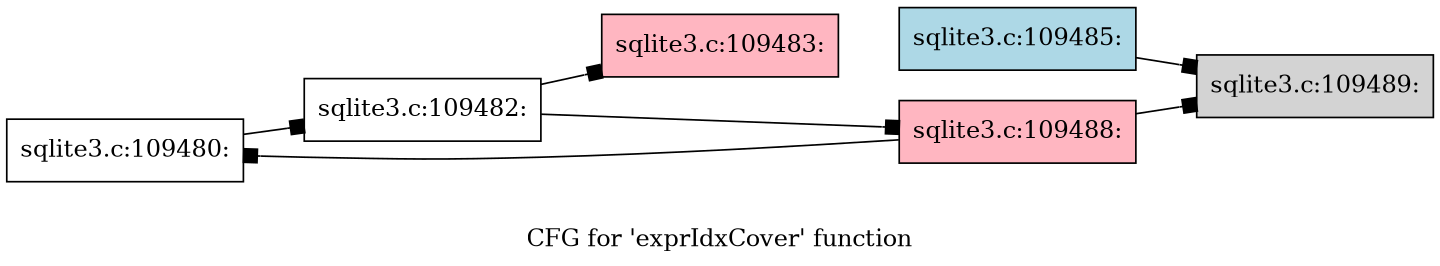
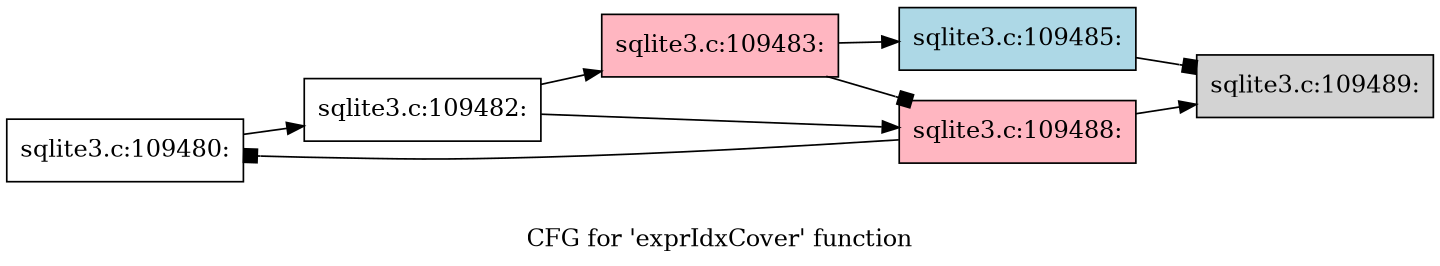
edge "sqlite3.c:109483:" -> "sqlite3.c:109485:": added
edge "sqlite3.c:109482:" -> "sqlite3.c:109483:": arrowhead box -> normal
edge "sqlite3.c:109483:" -> "sqlite3.c:109488:": added
edge "sqlite3.c:109488:" -> "sqlite3.c:109489:": arrowhead box -> normal
edge "sqlite3.c:109482:" -> "sqlite3.c:109488:": arrowhead box -> normal
edge "sqlite3.c:109480:" -> "sqlite3.c:109482:": arrowhead box -> normal
